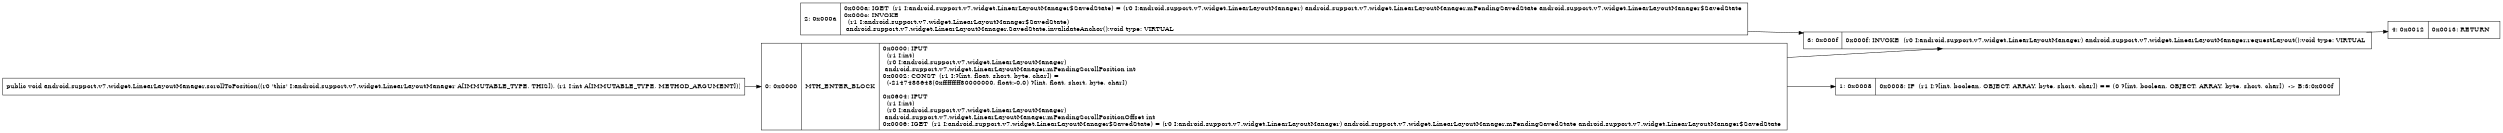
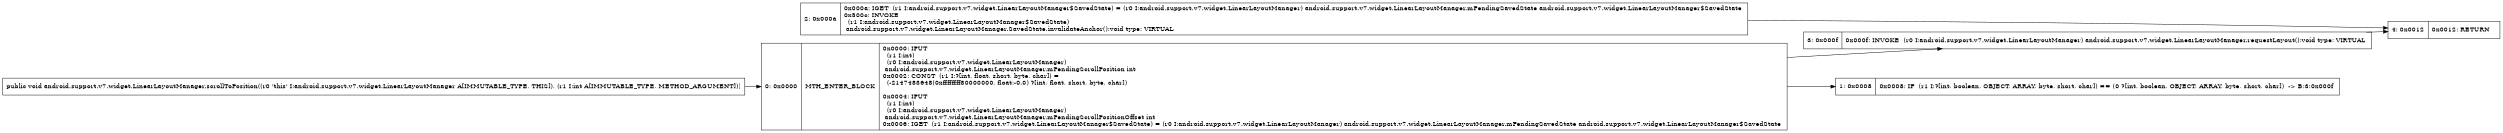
node "2: 0x000a": text "0x000c: INVOKE" -> "0x500c: INVOKE"
node "4: 0x0012": text "0x0013: RETURN" -> "0x0012: RETURN"
edge "2: 0x000a" -> "3: 0x000f": now "2: 0x000a" -> "4: 0x0012"
node "0: 0x0000": text "0x0604: IPUT" -> "0x0004: IPUT"
